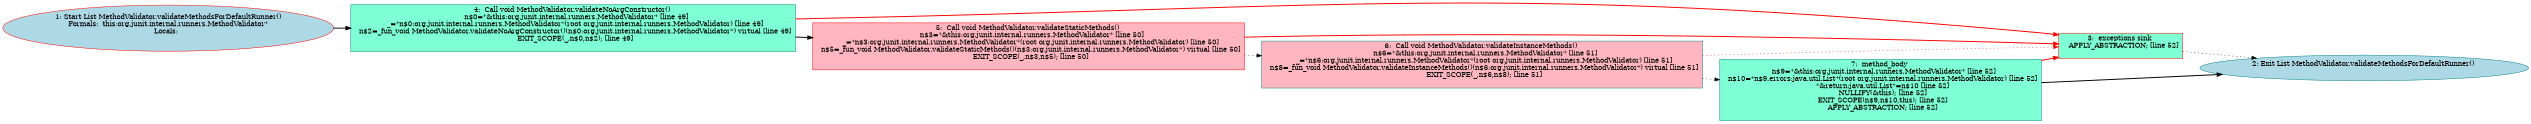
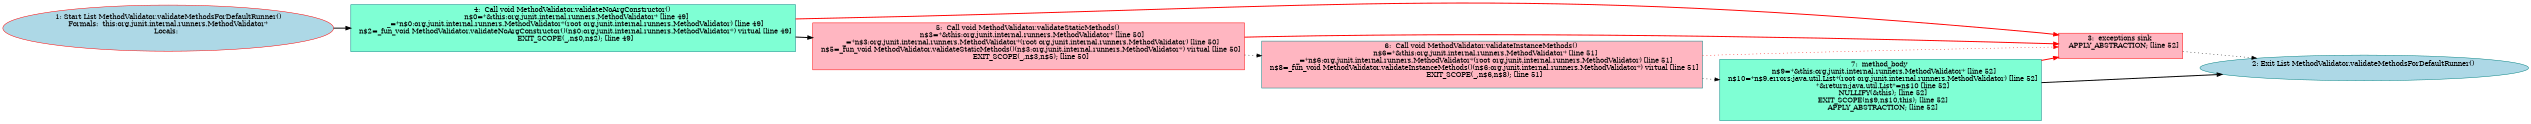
node "3:  exceptions sink APPLY_ABSTRACTION; [line 52]": fillcolor aquamarine -> lightpink
